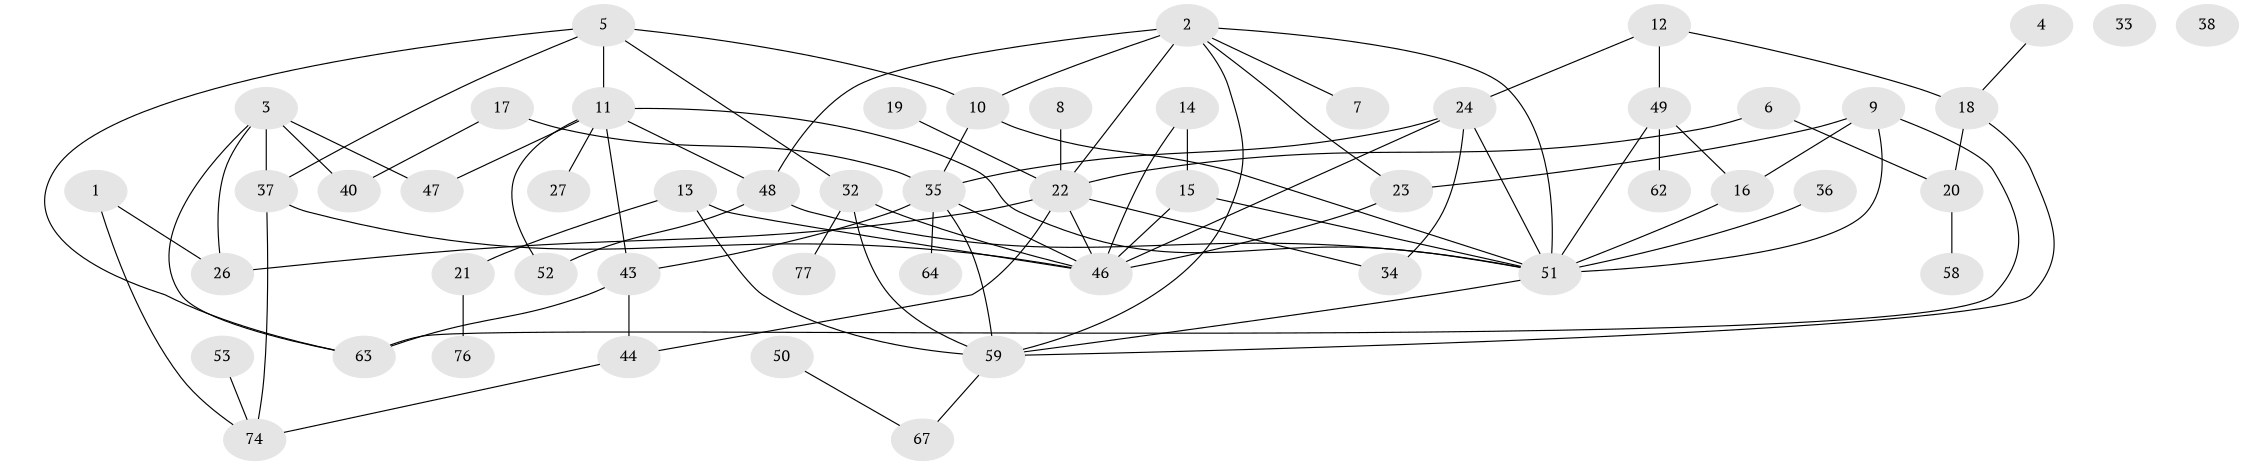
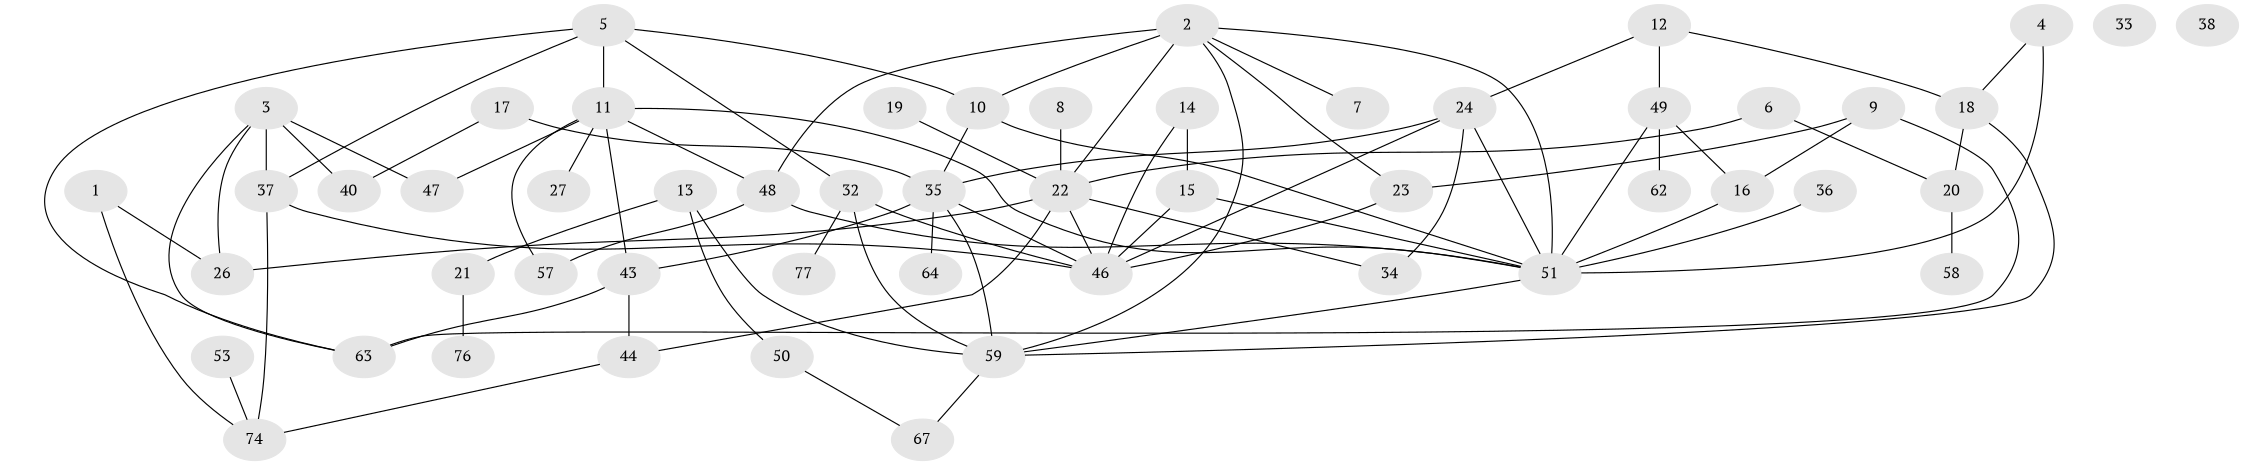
edge "13" -- "46": now "13" -- "50"
edge "9" -- "51": now "4" -- "51"
node "52": label "52" -> "57"
